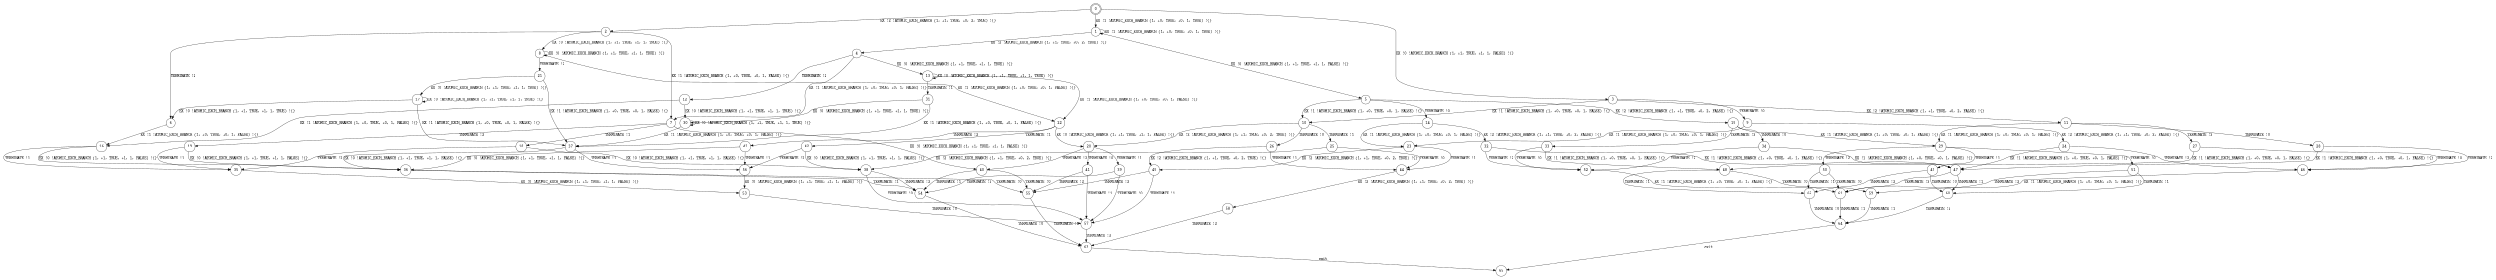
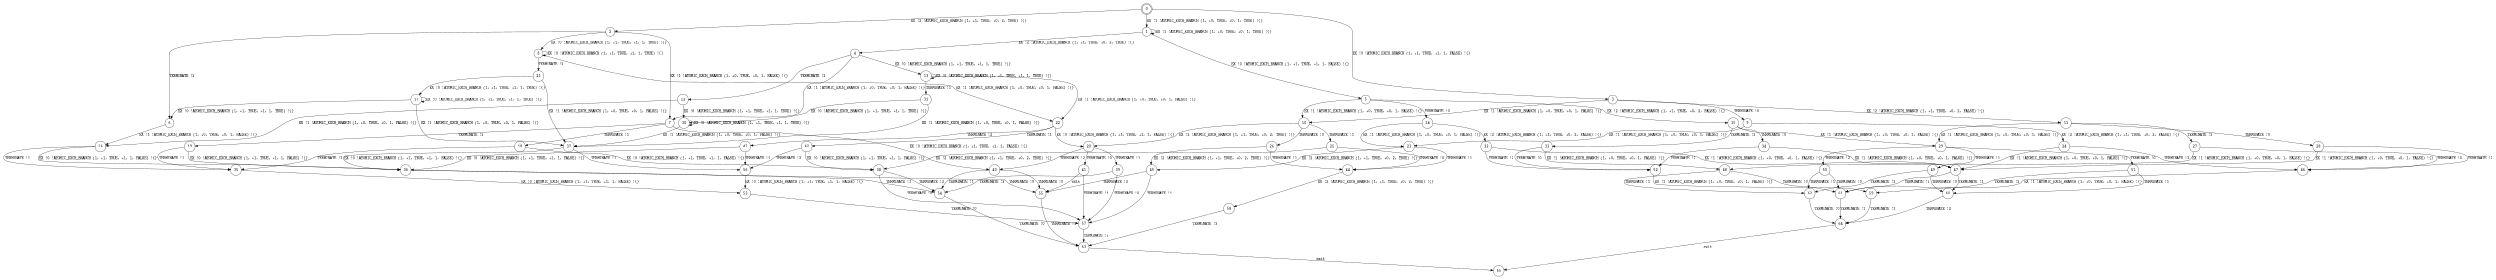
edge "41" -> "55": label "TERMINATE !2" -> "exit"
